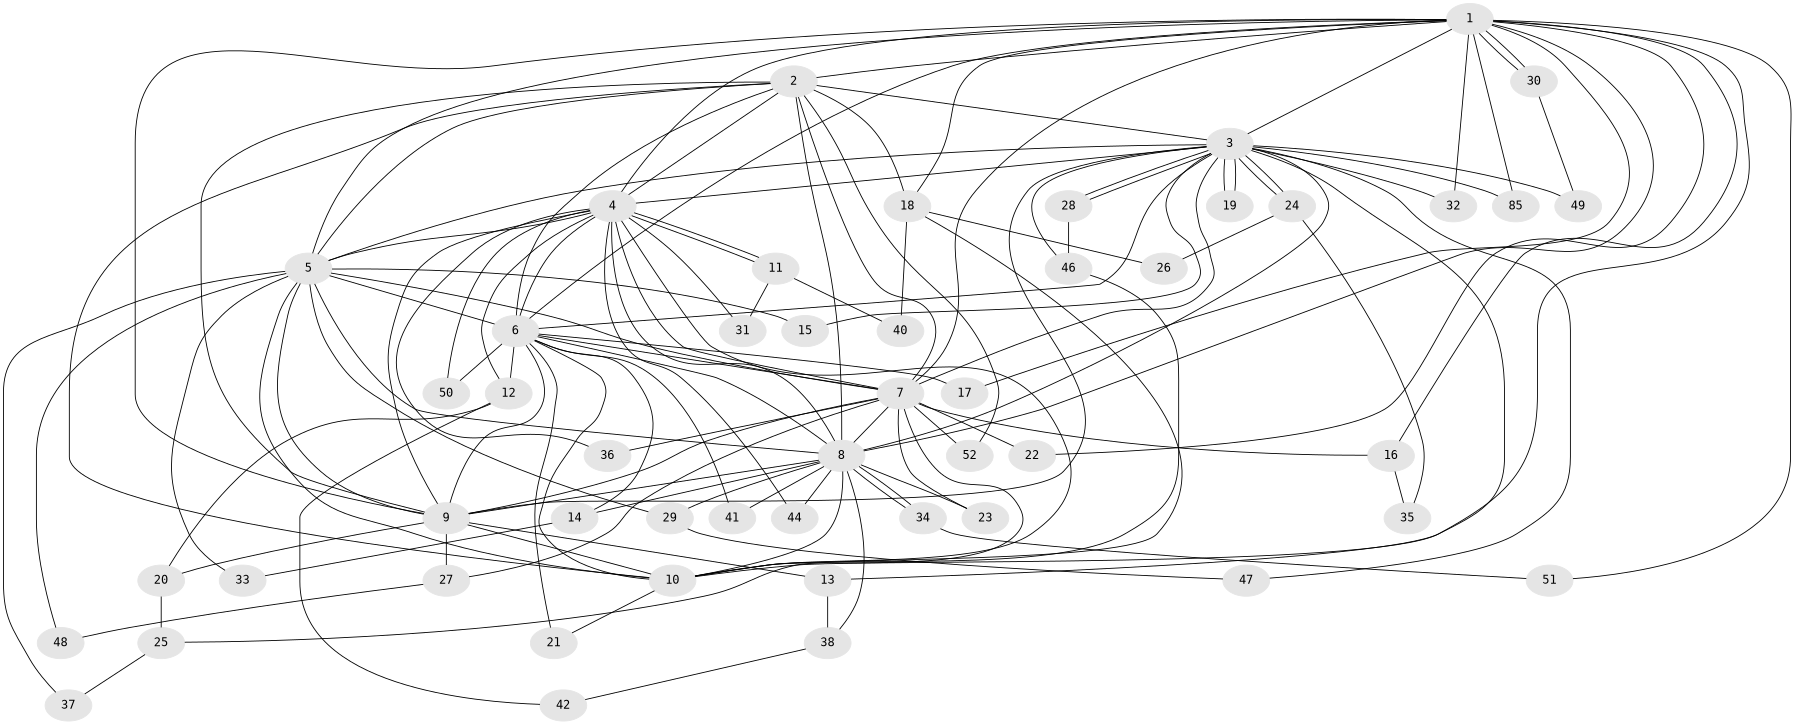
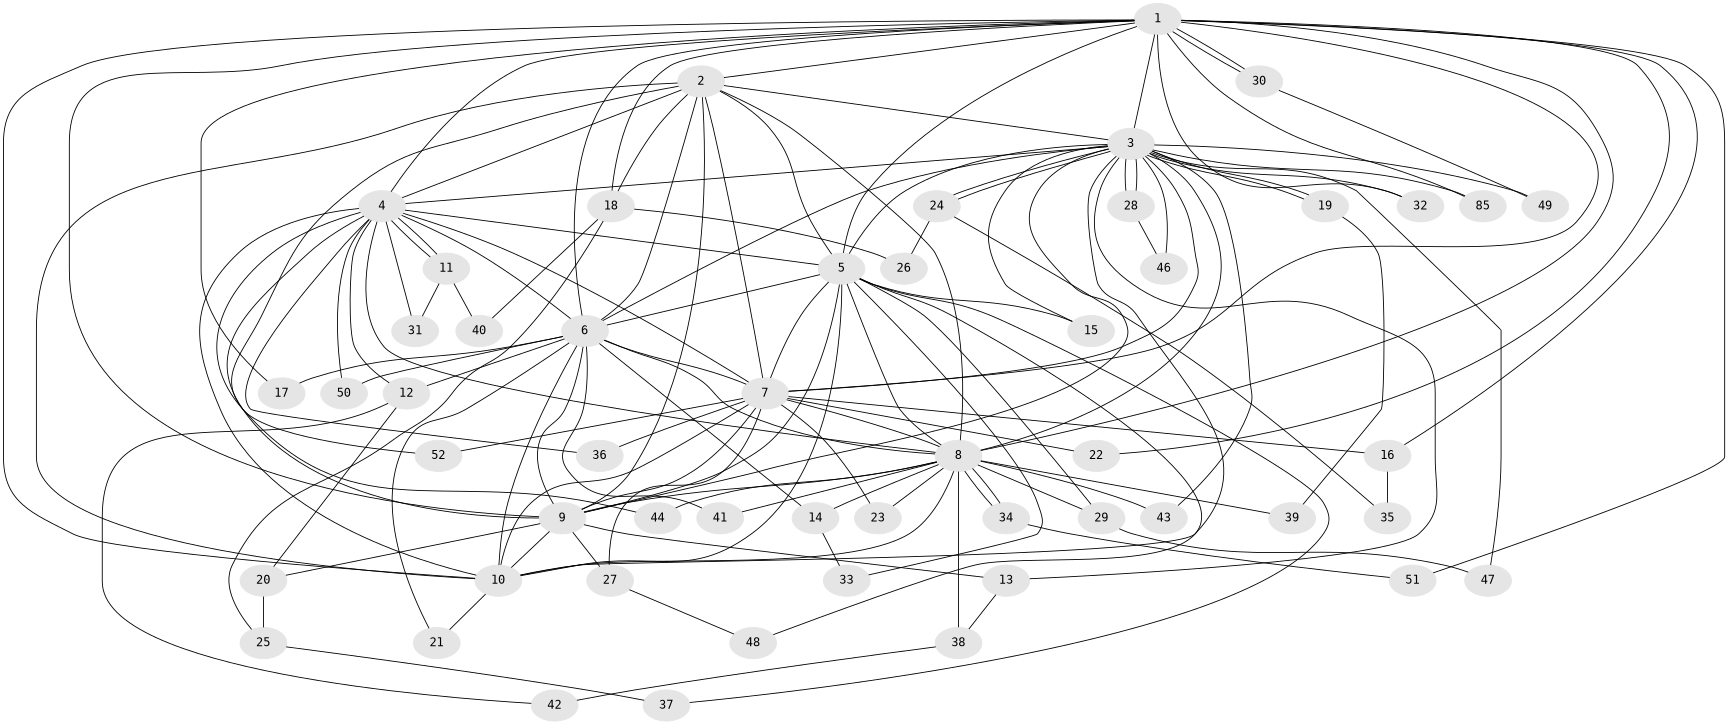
node "43": added
node "39": added
edge "46" -- "10": now "3" -- "10"
